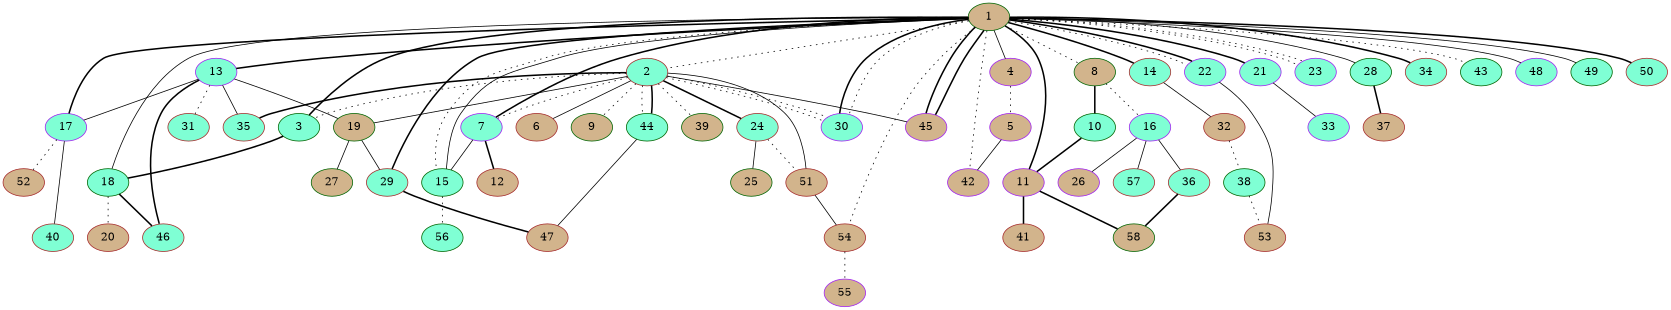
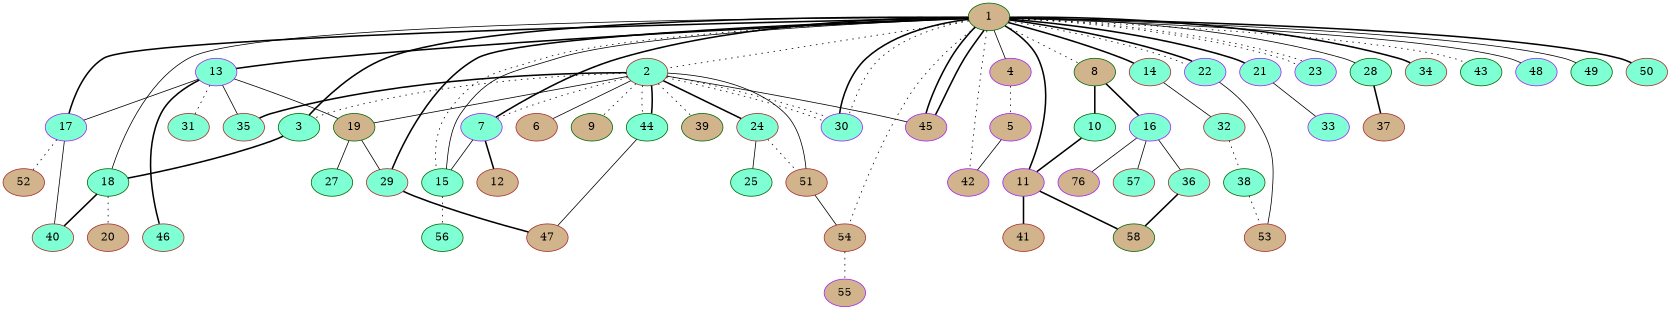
edge "8" -- "16": style dotted -> bold
node "32": fillcolor tan -> aquamarine
node "27": fillcolor tan -> aquamarine
node "25": fillcolor tan -> aquamarine
node "26": label "26" -> "76"
edge "18" -- "46": now "18" -- "40"
